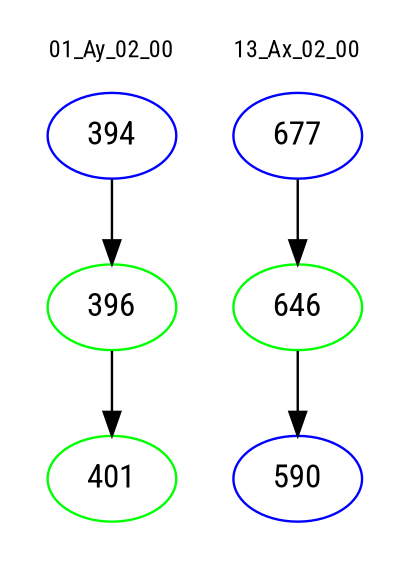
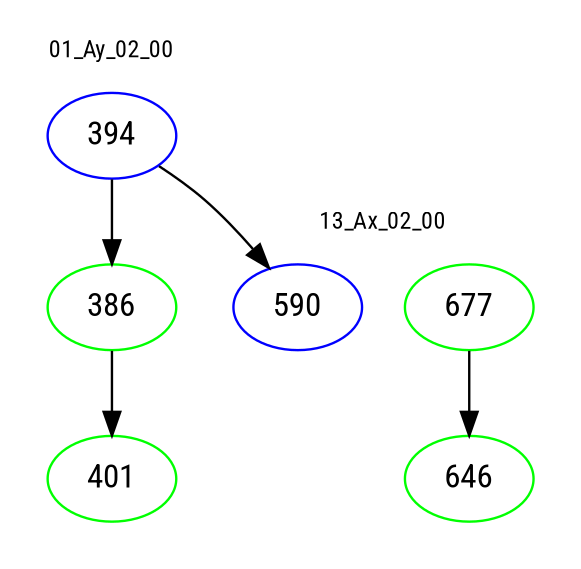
node "677": color blue -> green
node "396": label "396" -> "386"
edge "646" -> "590": now "394" -> "590"
